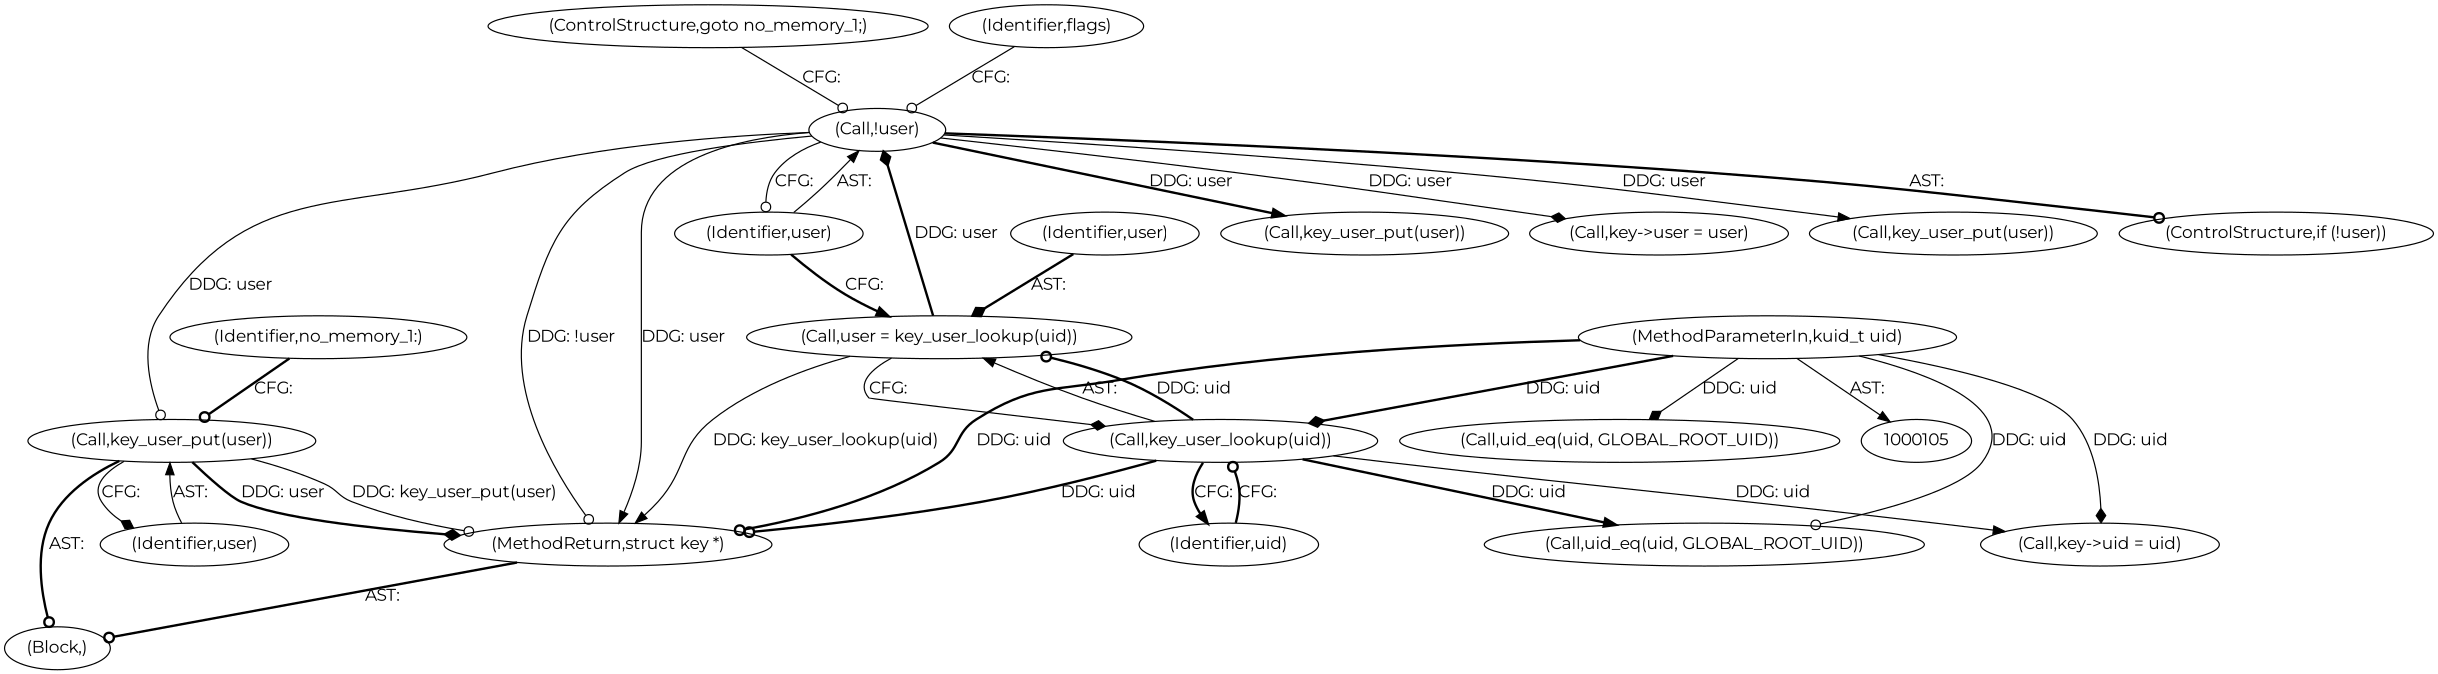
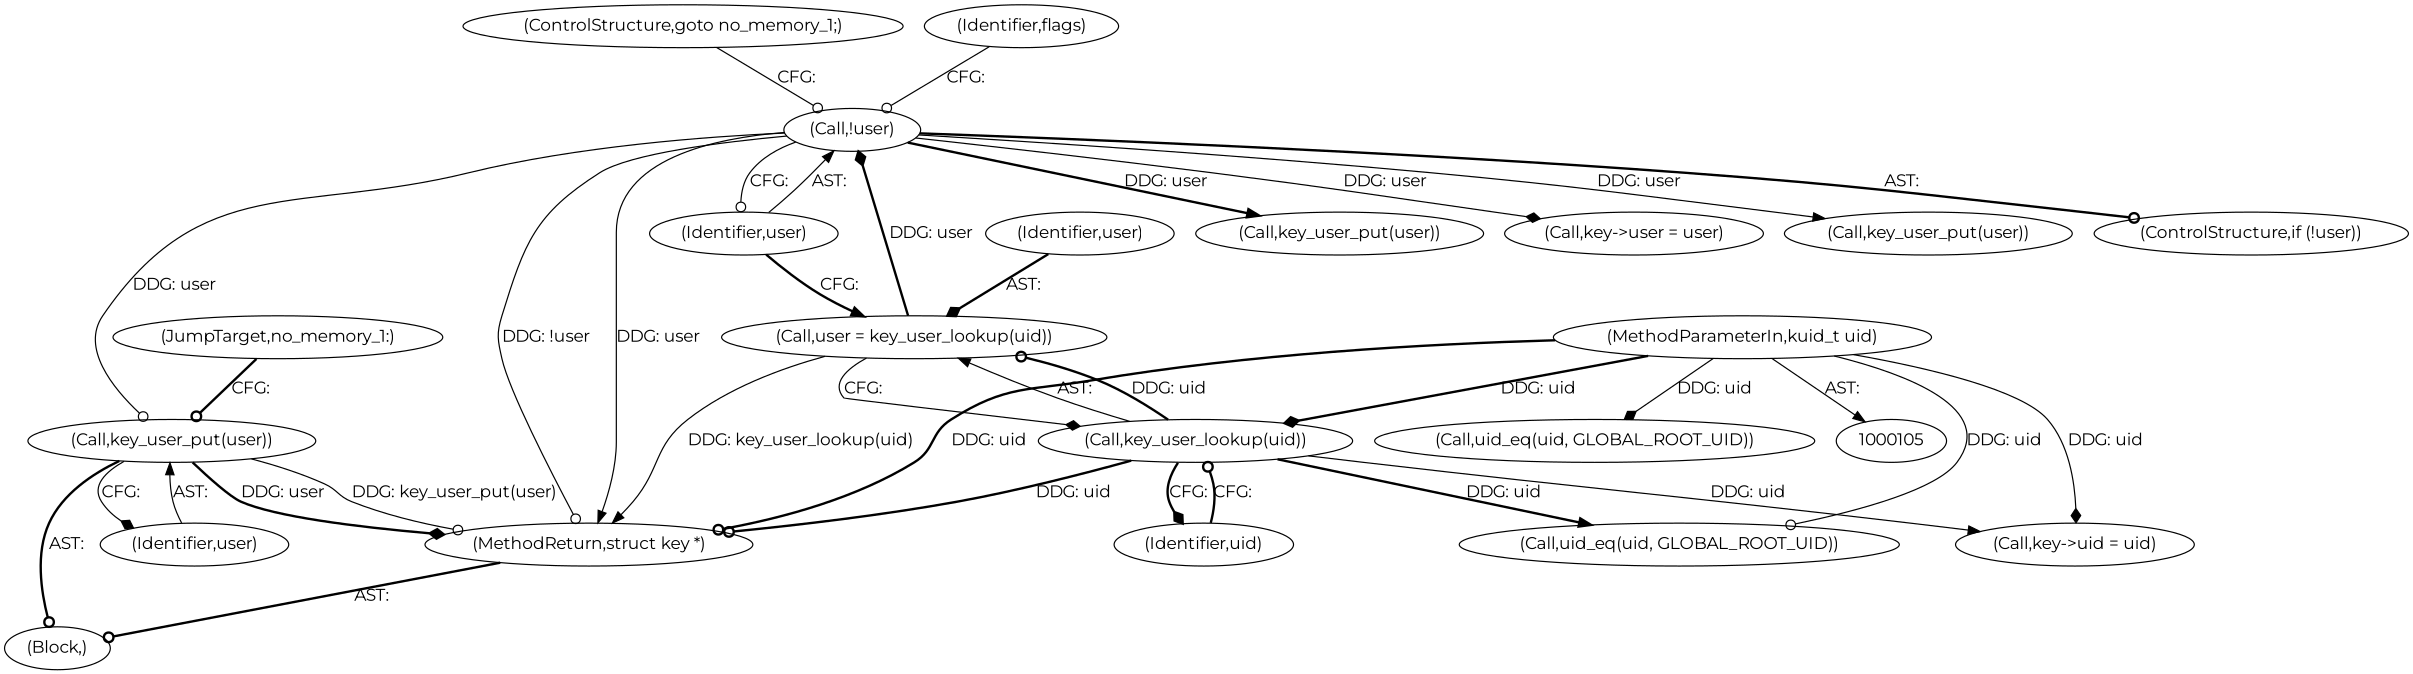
node "(Identifier,no_memory_1:)": label "(Identifier,no_memory_1:)" -> "(JumpTarget,no_memory_1:)"
edge "(Call,key_user_lookup(uid))" -> "(Identifier,uid)": arrowhead normal -> diamond
